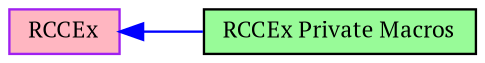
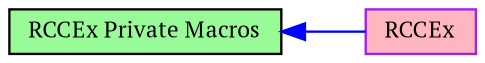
edge "RCCEx Private Macros" -> "RCCEx": reversed
